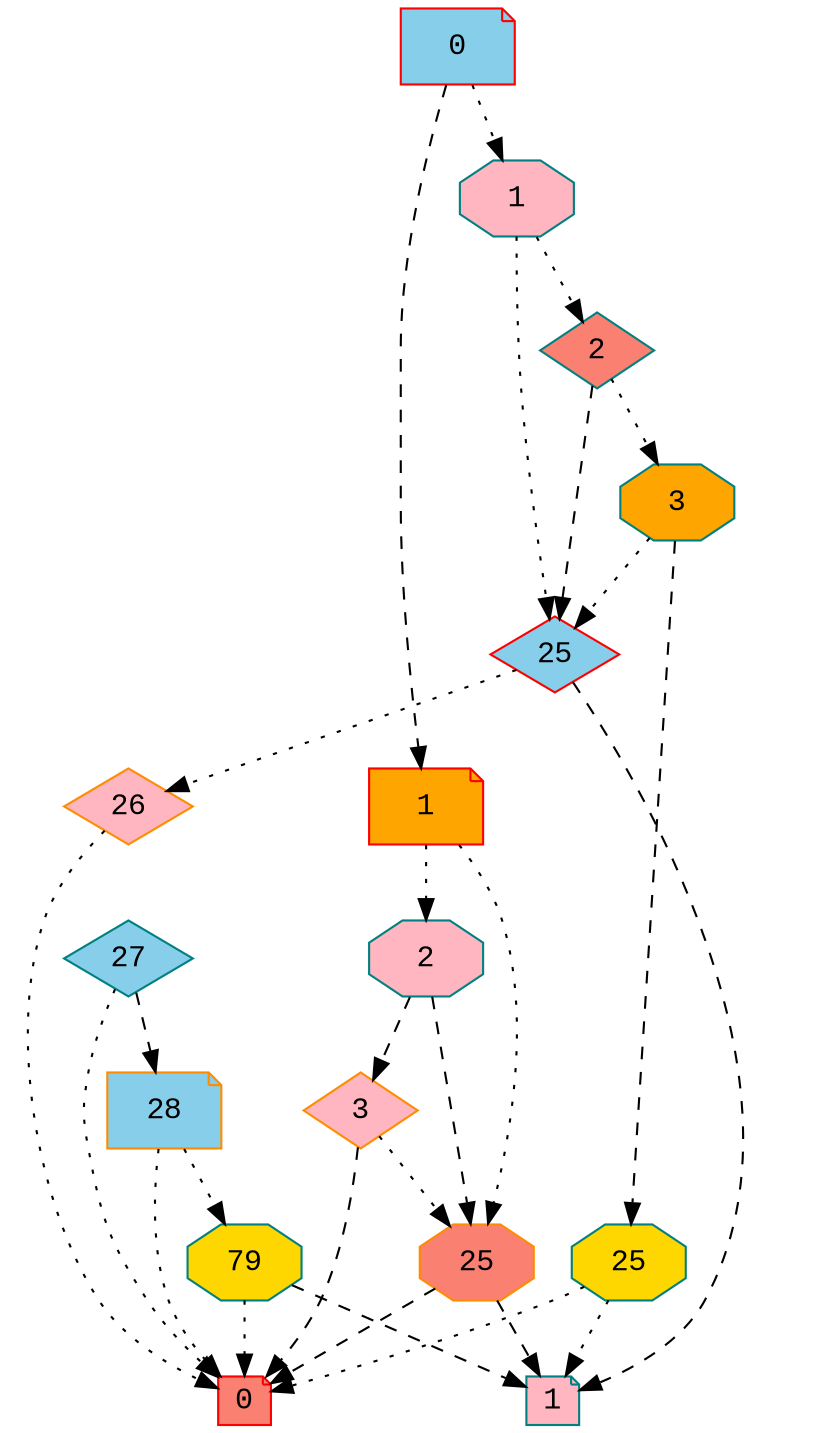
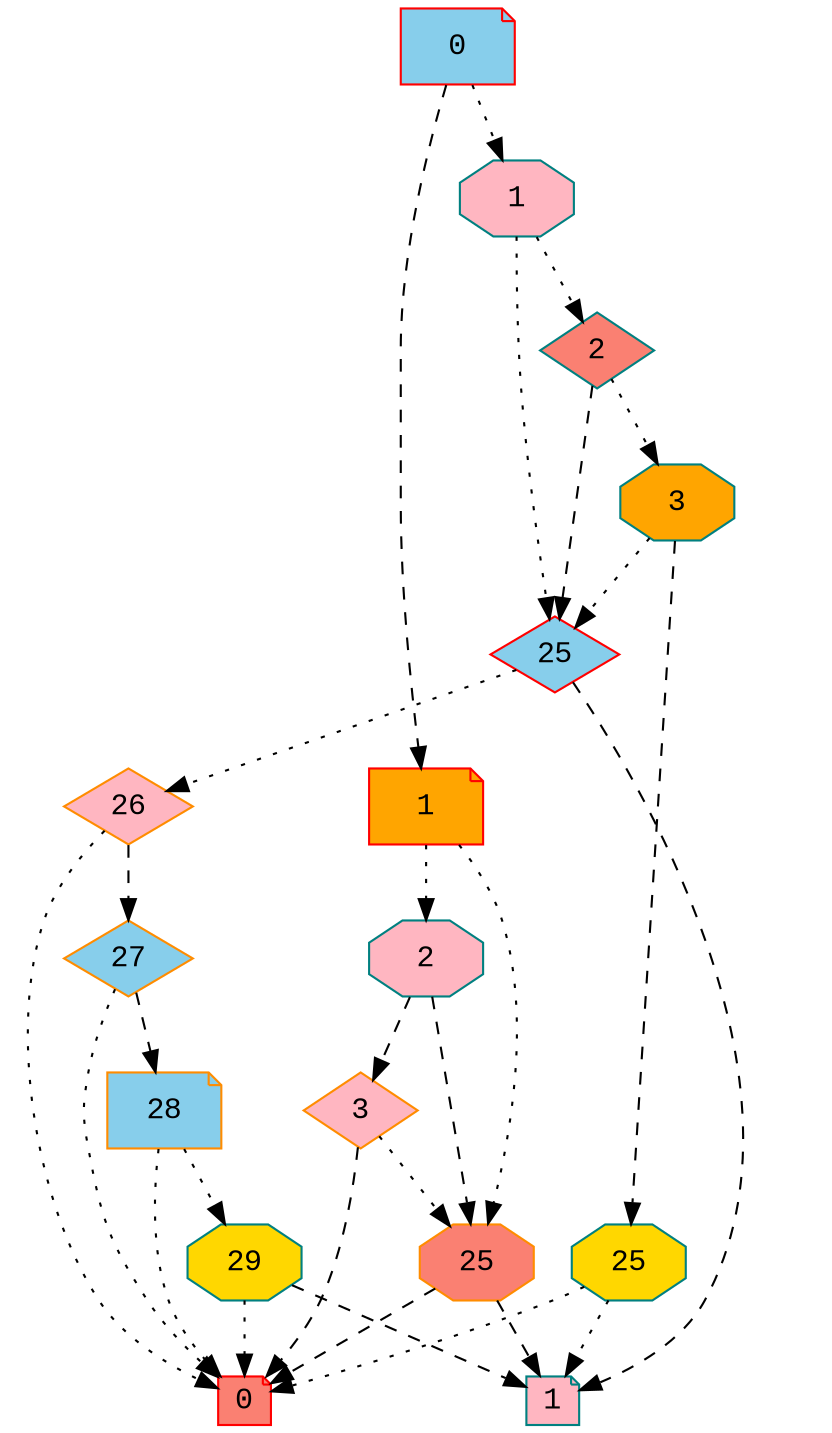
edge "26" -> "27": added
node "27": color teal -> darkorange
node "79": label "79" -> "29"
